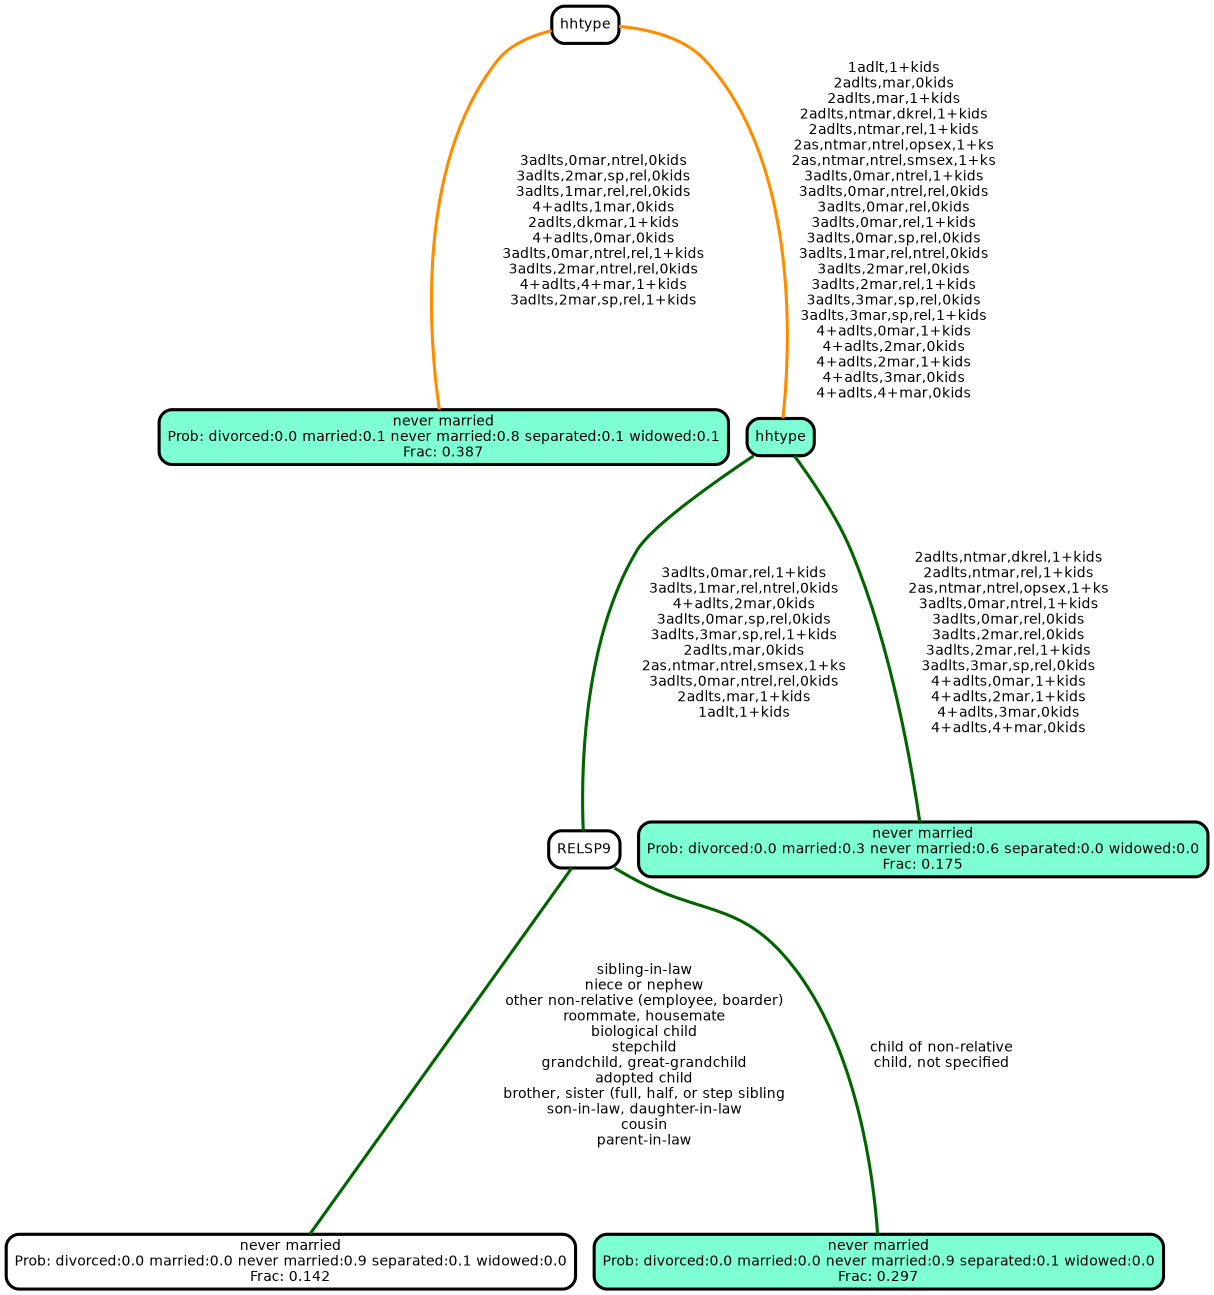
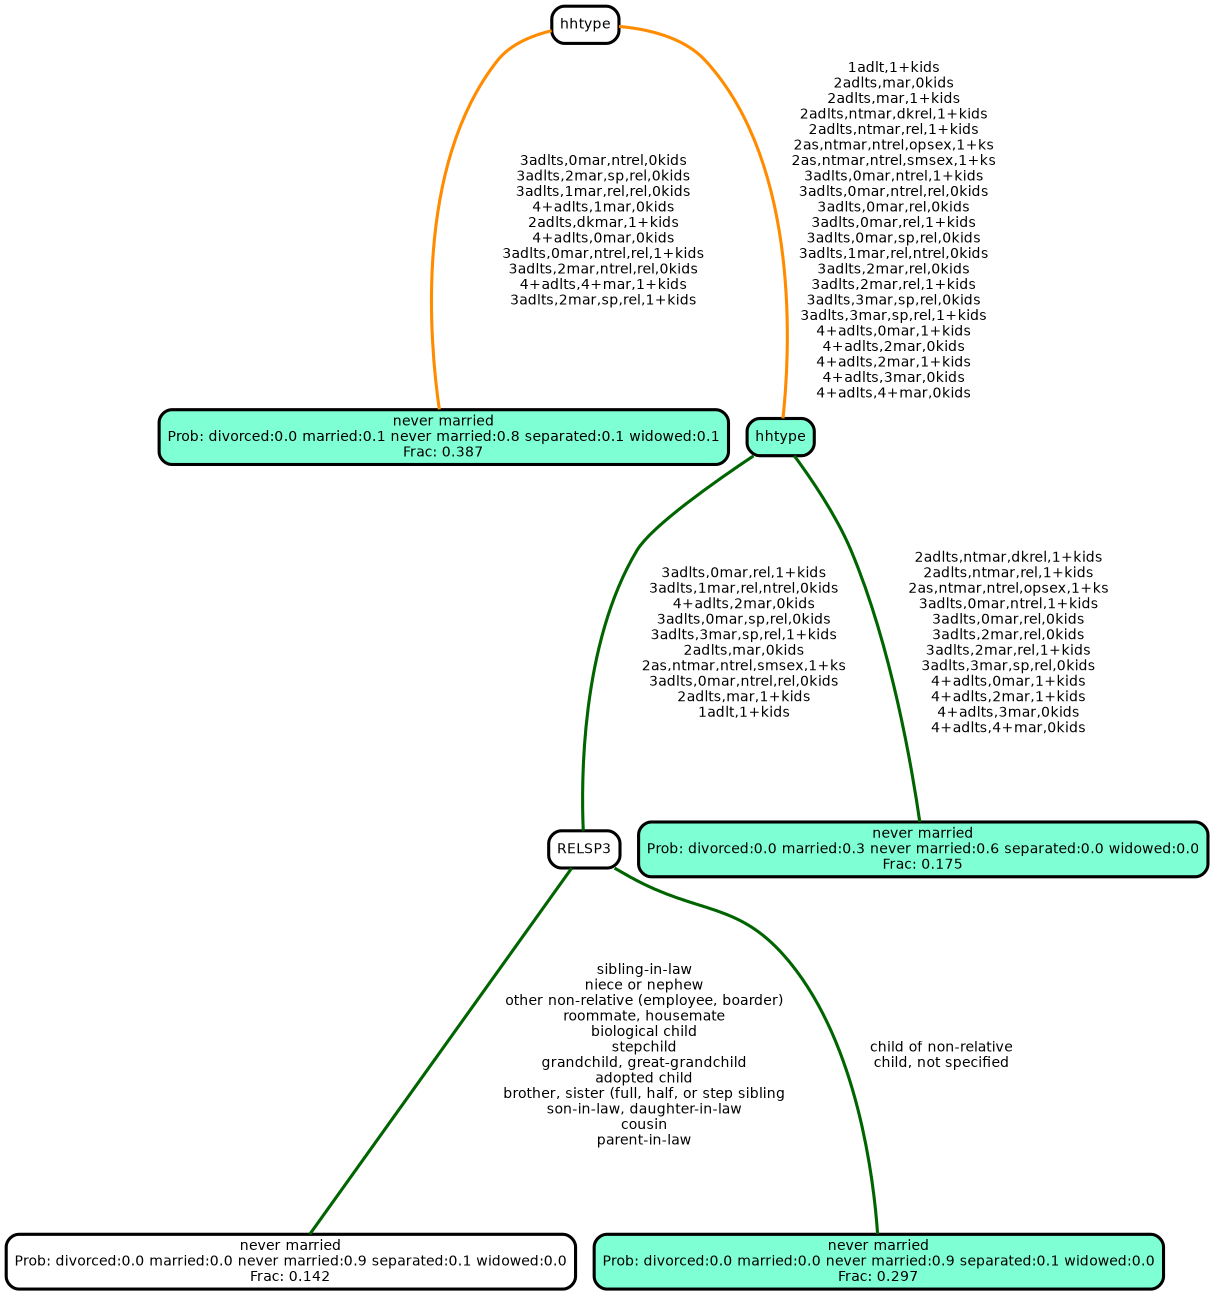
node "RELSP9": label "RELSP9" -> "RELSP3"
